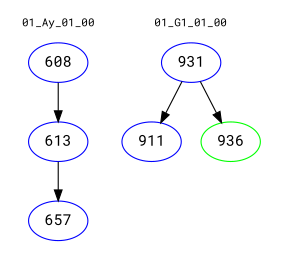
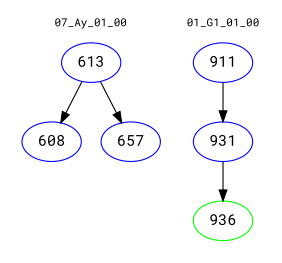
cluster "01_Ay_01_00": label "01_Ay_01_00" -> "07_Ay_01_00"
edge "608" -> "613": reversed
edge "931" -> "911": reversed
